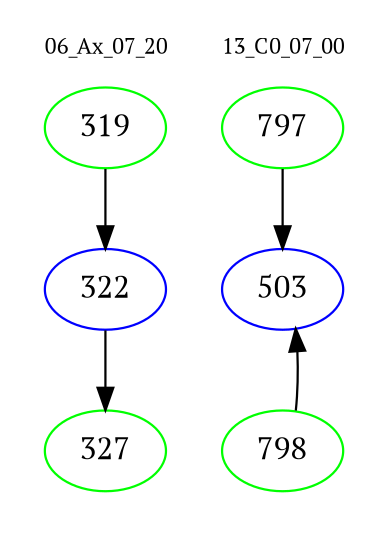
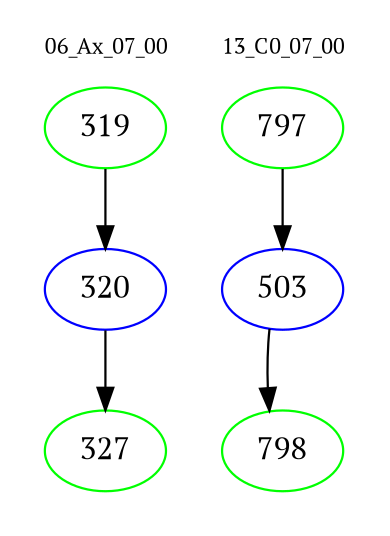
cluster "06_Ax_07_20": label "06_Ax_07_20" -> "06_Ax_07_00"
node "322": label "322" -> "320"
edge "798" -> "503": reversed
